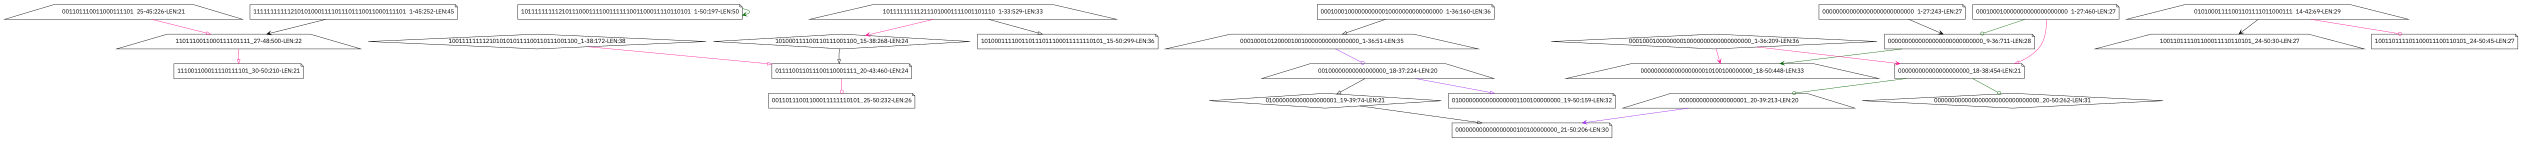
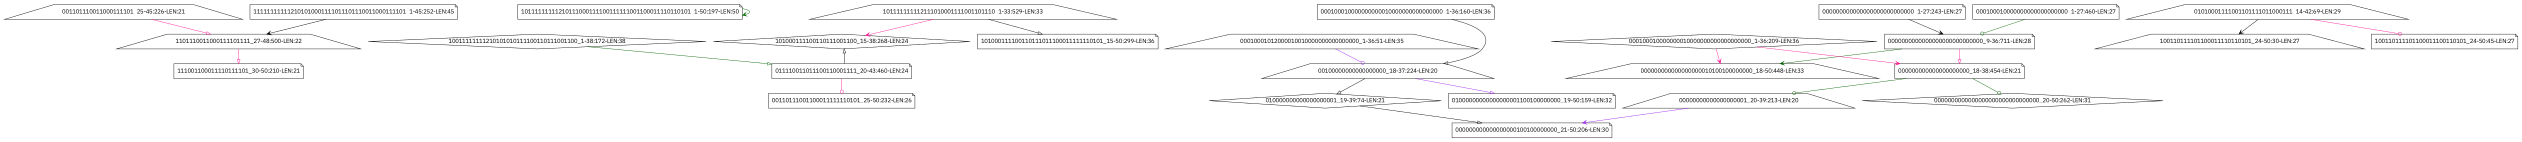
edge "000100010000000000010000000000000000_1-36:160-LEN:36" -> "00010001012000010010000000000000000_1-36:51-LEN:35": now "000100010000000000010000000000000000_1-36:160-LEN:36" -> "00100000000000000000_18-37:224-LEN:20"
edge "000100010000000000000000000_1-27:460-LEN:27" -> "000000000000000000000_18-38:454-LEN:21": now "0000000000000000000000000000_9-36:711-LEN:28" -> "000000000000000000000_18-38:454-LEN:21"
edge "101000111100110111001100_15-38:268-LEN:24" -> "011110011011100110001111_20-43:460-LEN:24": reversed
edge "10011111111210101010111100110111001100_1-38:172-LEN:38" -> "011110011011100110001111_20-43:460-LEN:24": color deeppink -> darkgreen
